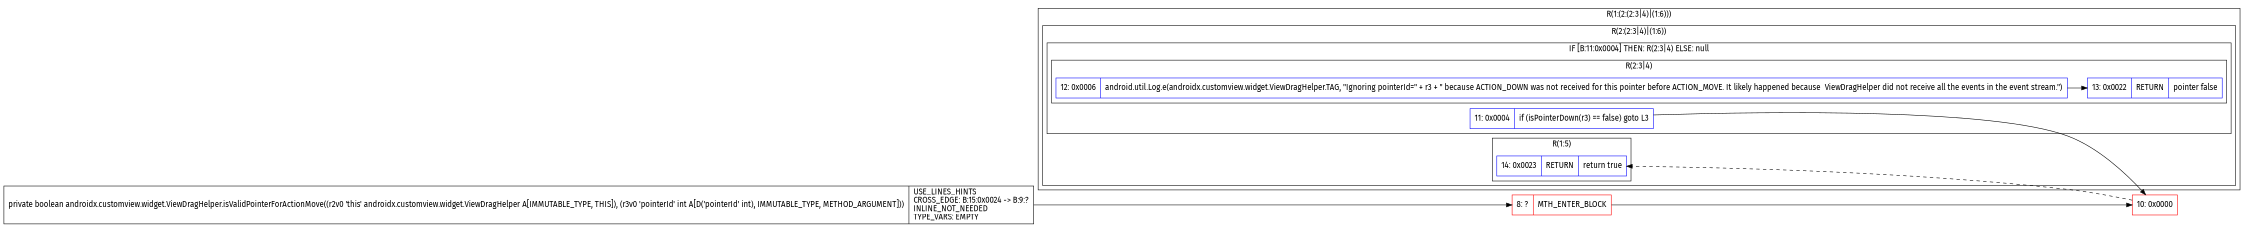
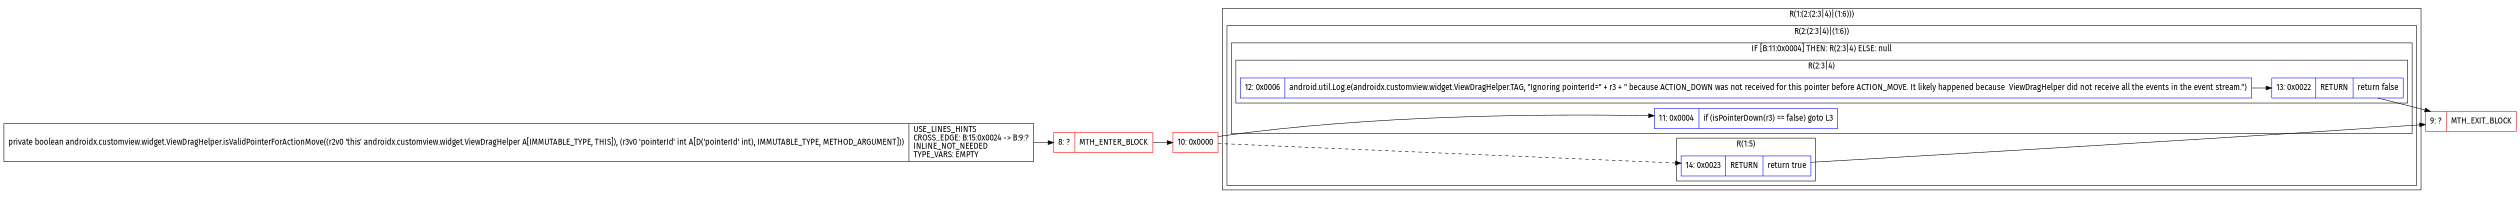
node "13: 0x0022": text "pointer false" -> "return false"
edge "11: 0x0004" -> "10: 0x0000": reversed
node "9: ?": added
